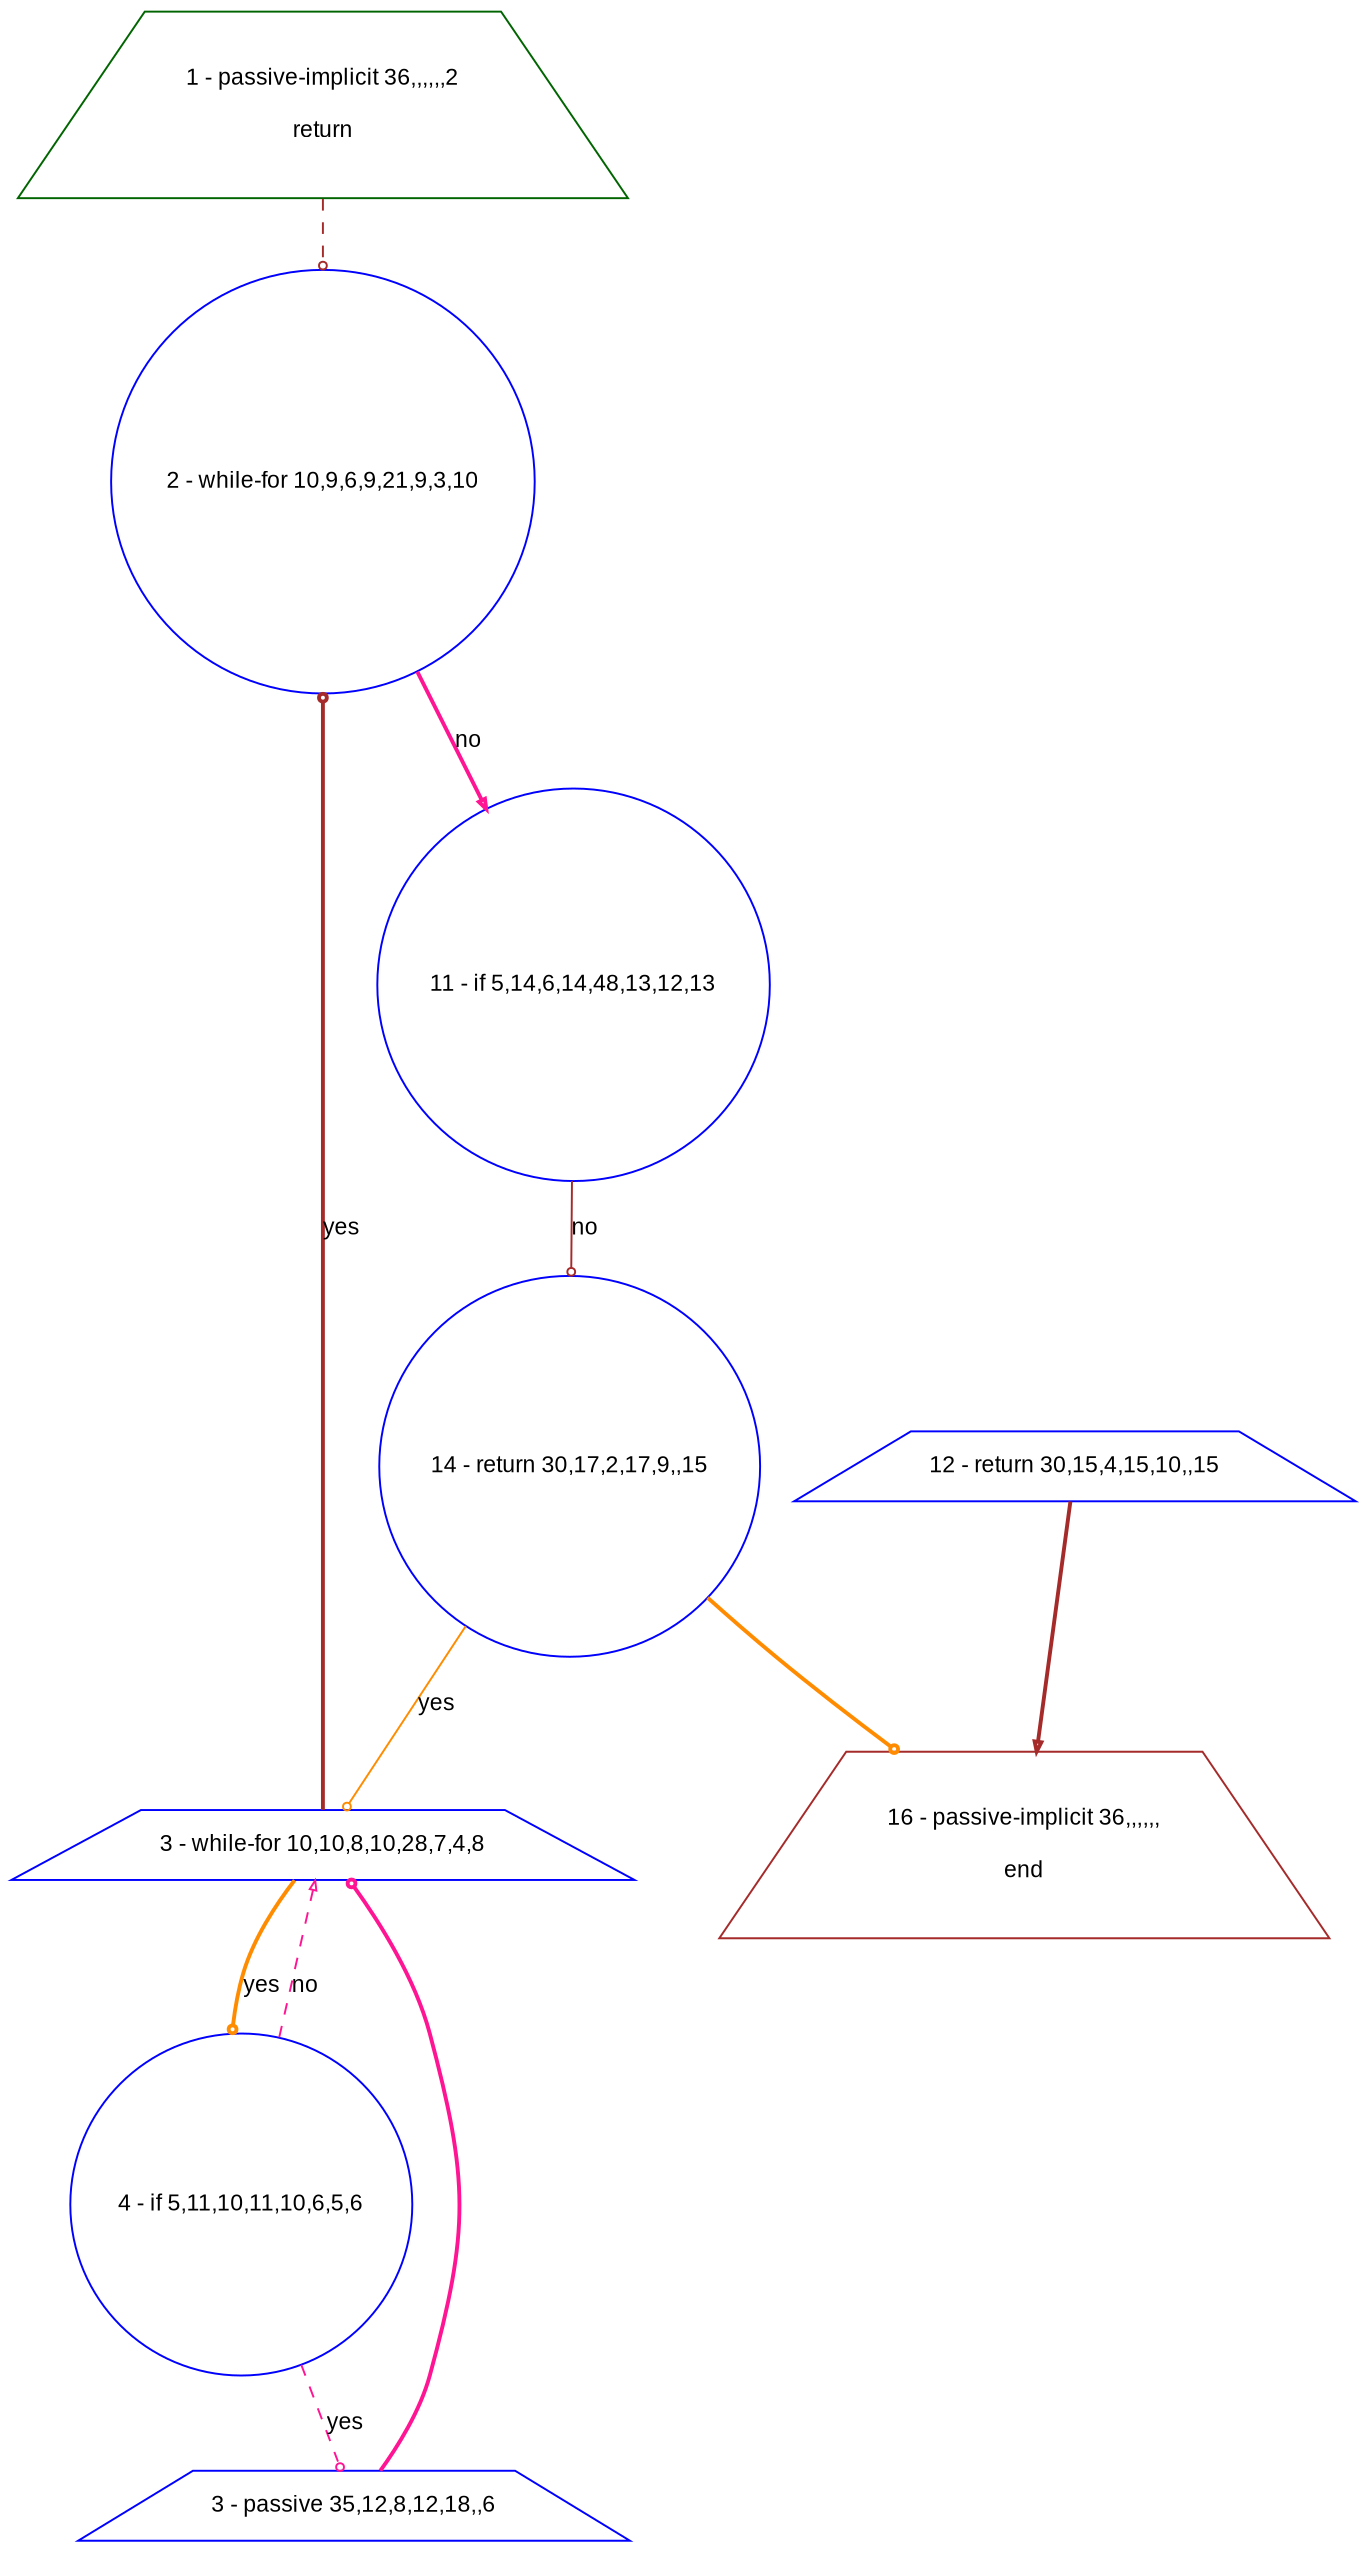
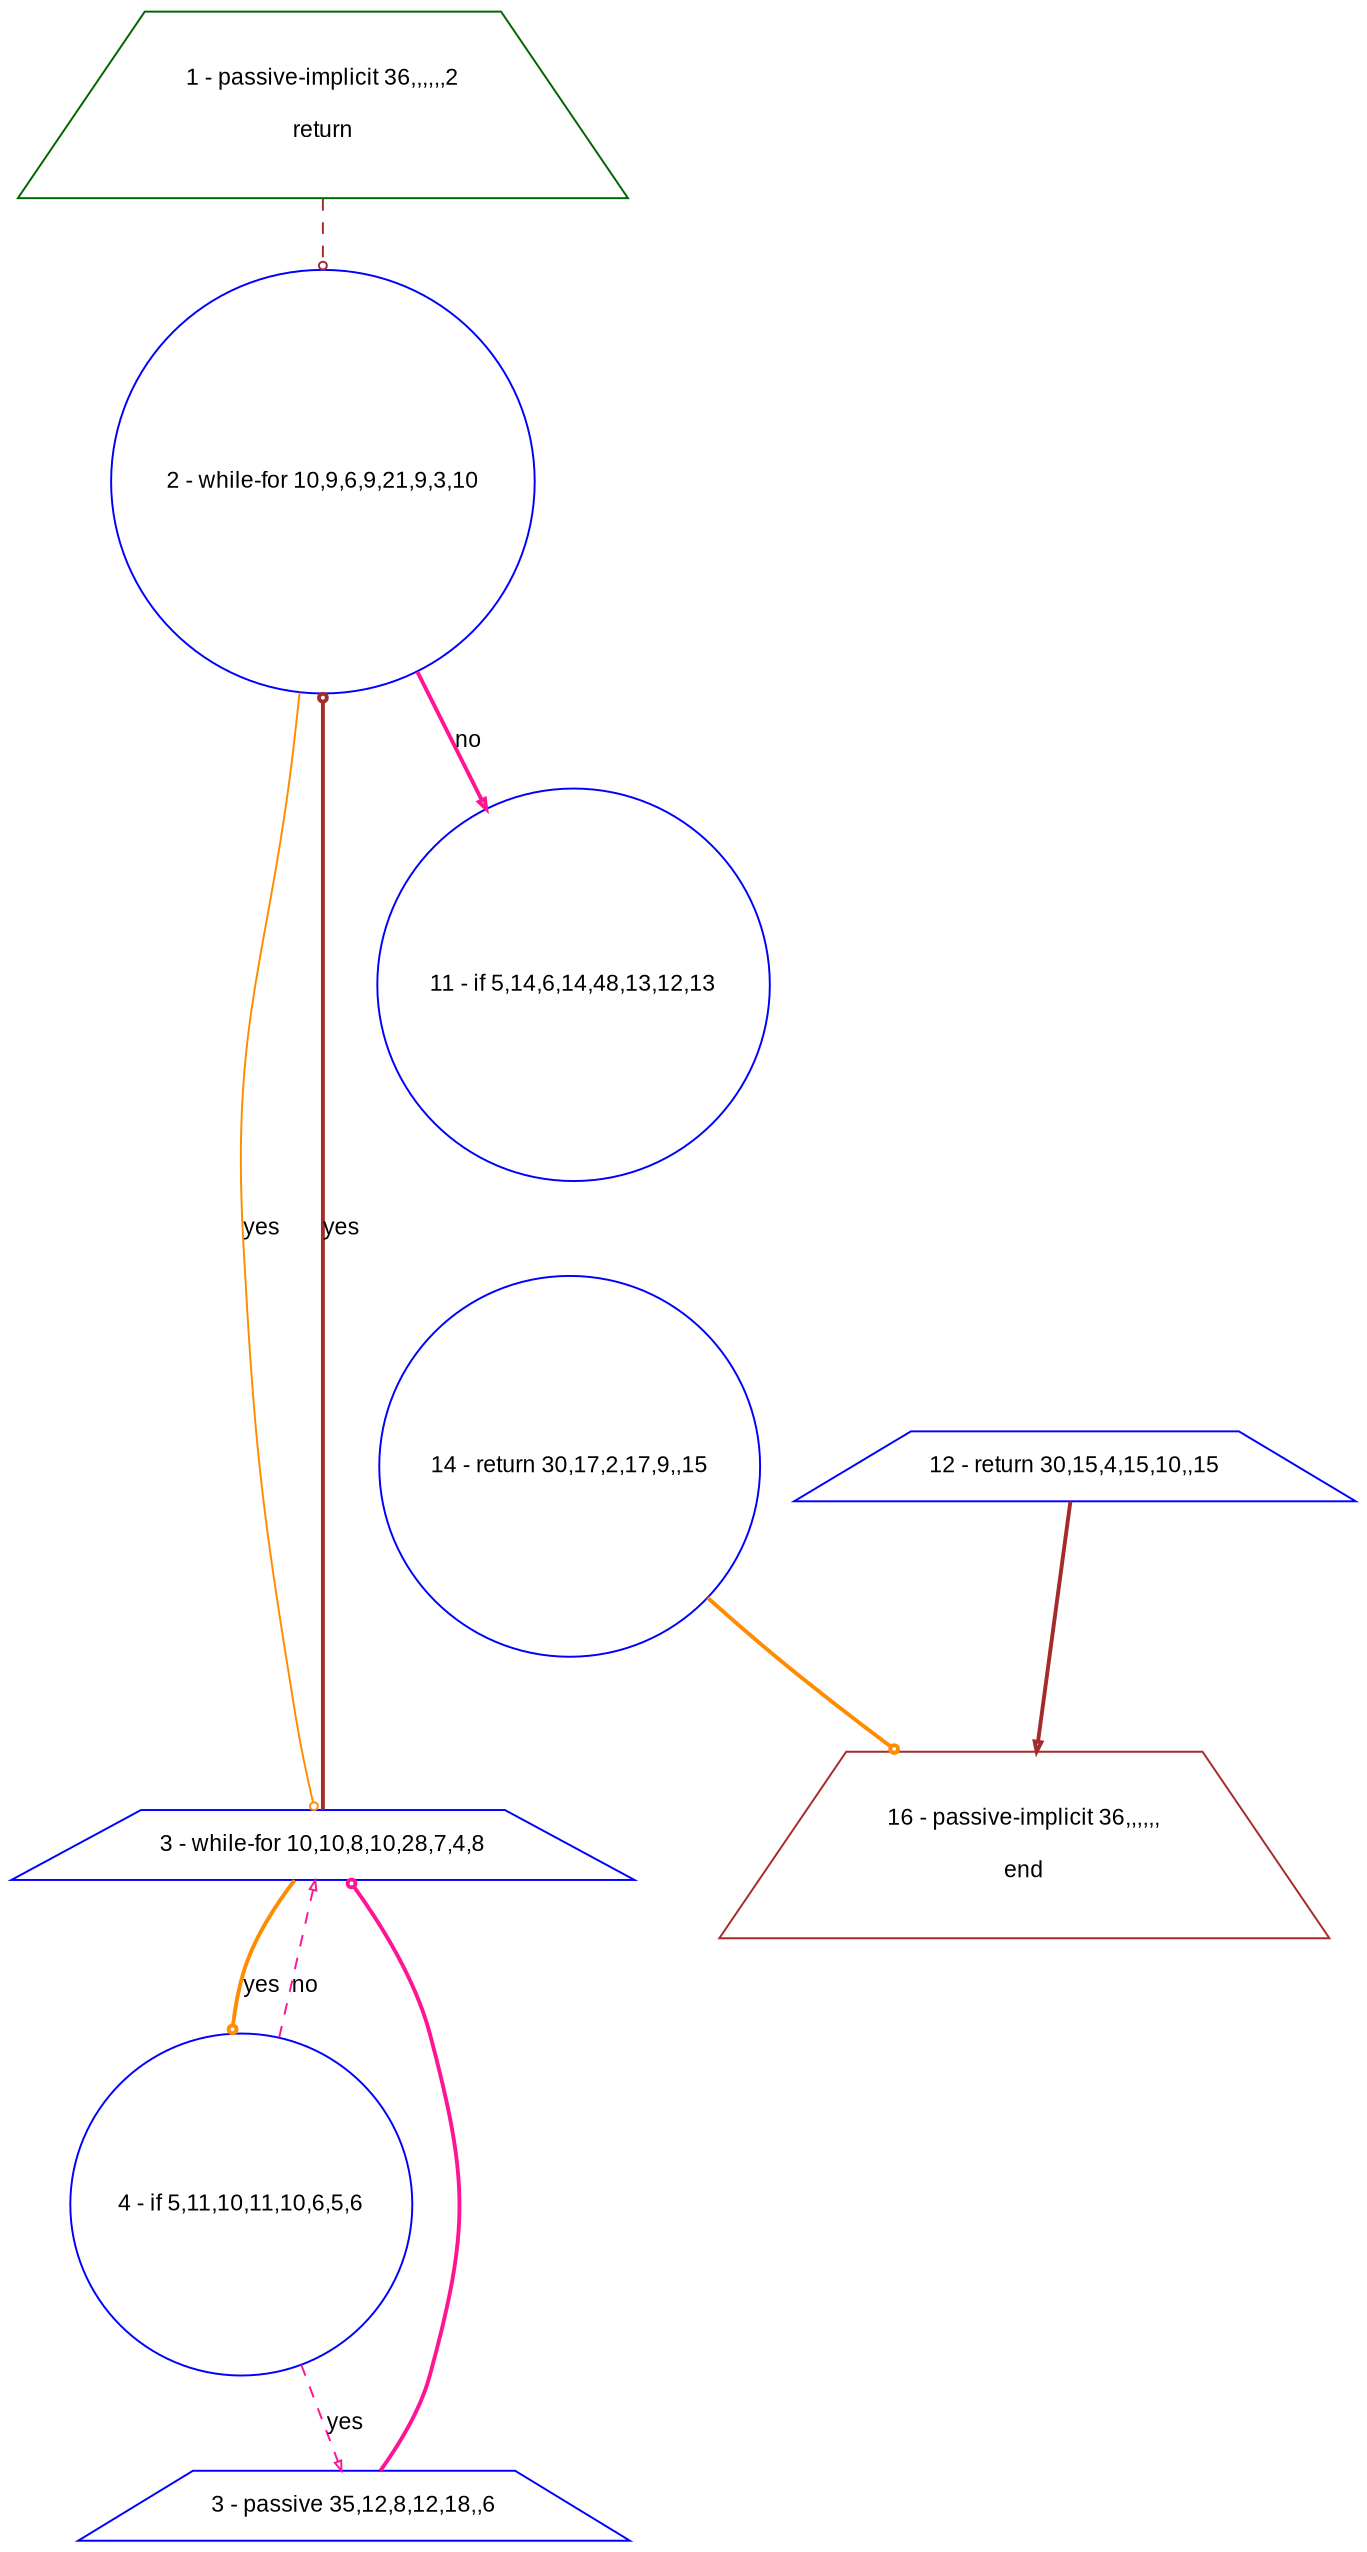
edge "11 - if 5,14,6,14,48,13,12,13" -> "14 - return 30,17,2,17,9,,15": removed, label "no"
edge "14 - return 30,17,2,17,9,,15" -> "3 - while-for 10,10,8,10,28,7,4,8": now "2 - while-for 10,9,6,9,21,9,3,10" -> "3 - while-for 10,10,8,10,28,7,4,8"
edge "4 - if 5,11,10,11,10,6,5,6" -> "3 - passive 35,12,8,12,18,,6": arrowhead odot -> onormal
